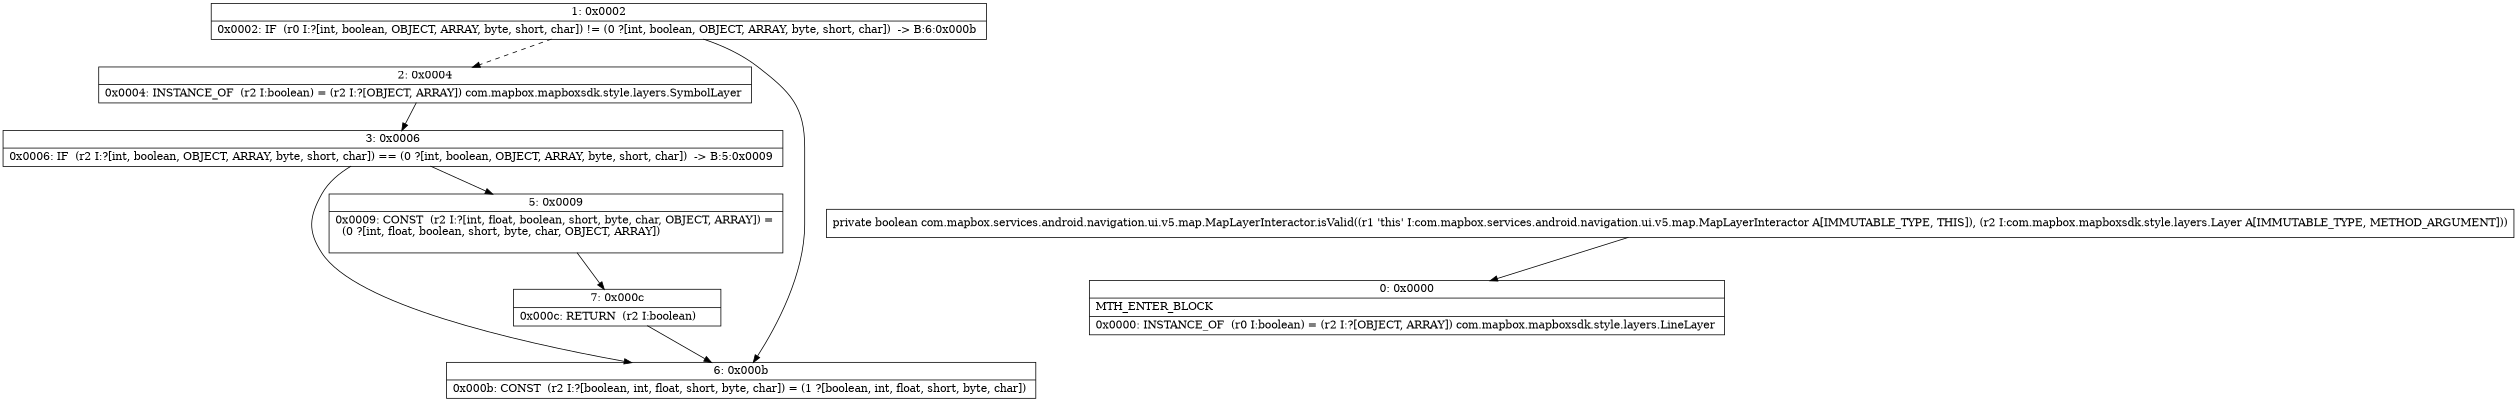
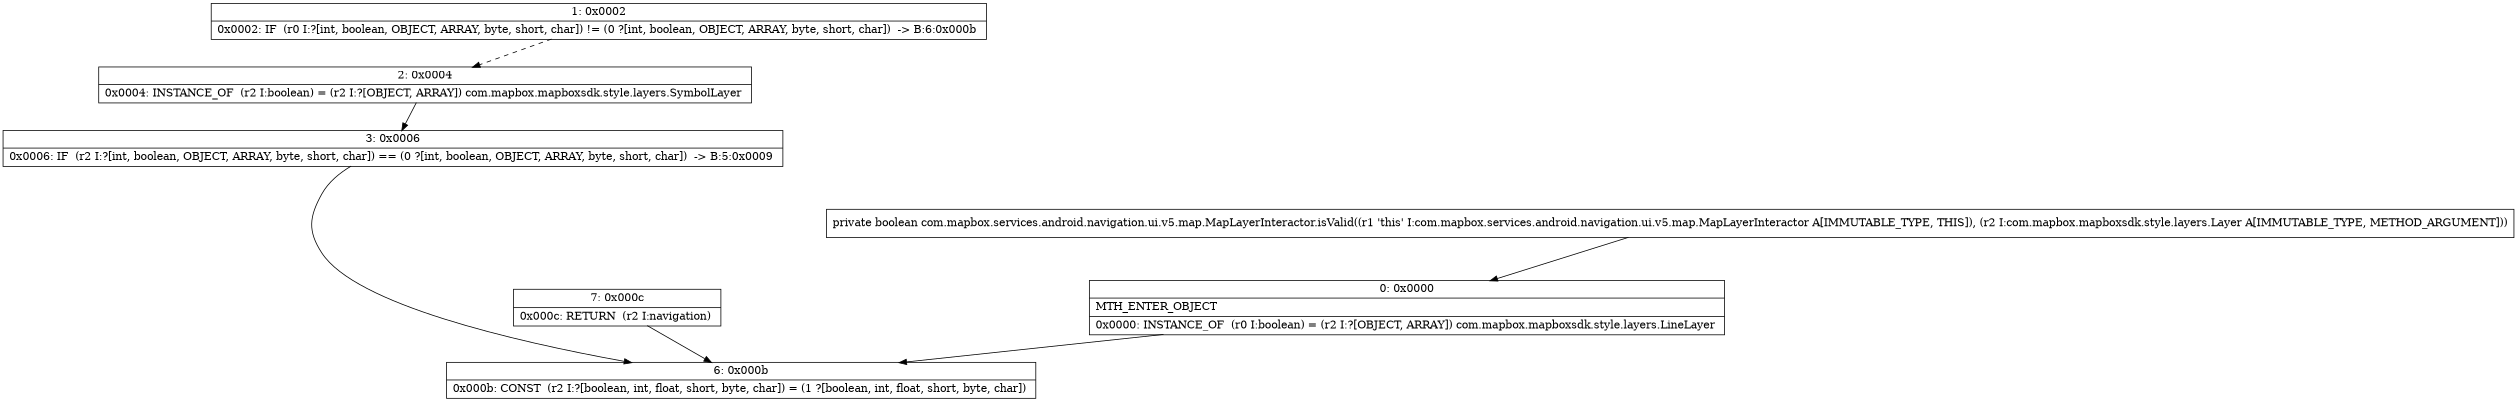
edge "1: 0x0002" -> "6: 0x000b": now "0: 0x0000" -> "6: 0x000b"
node "5: 0x0009": removed
node "0: 0x0000": text "MTH_ENTER_BLOCK" -> "MTH_ENTER_OBJECT"
node "7: 0x000c": text "0x000c: RETURN  (r2 I:boolean)" -> "0x000c: RETURN  (r2 I:navigation)"
